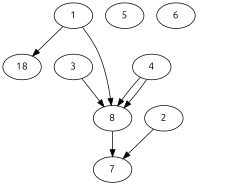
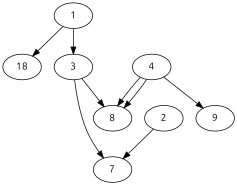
node "5": removed
node "6": removed
edge "1" -> "8": now "1" -> "3"
node "9": added
edge "8" -> "7": now "3" -> "7"
